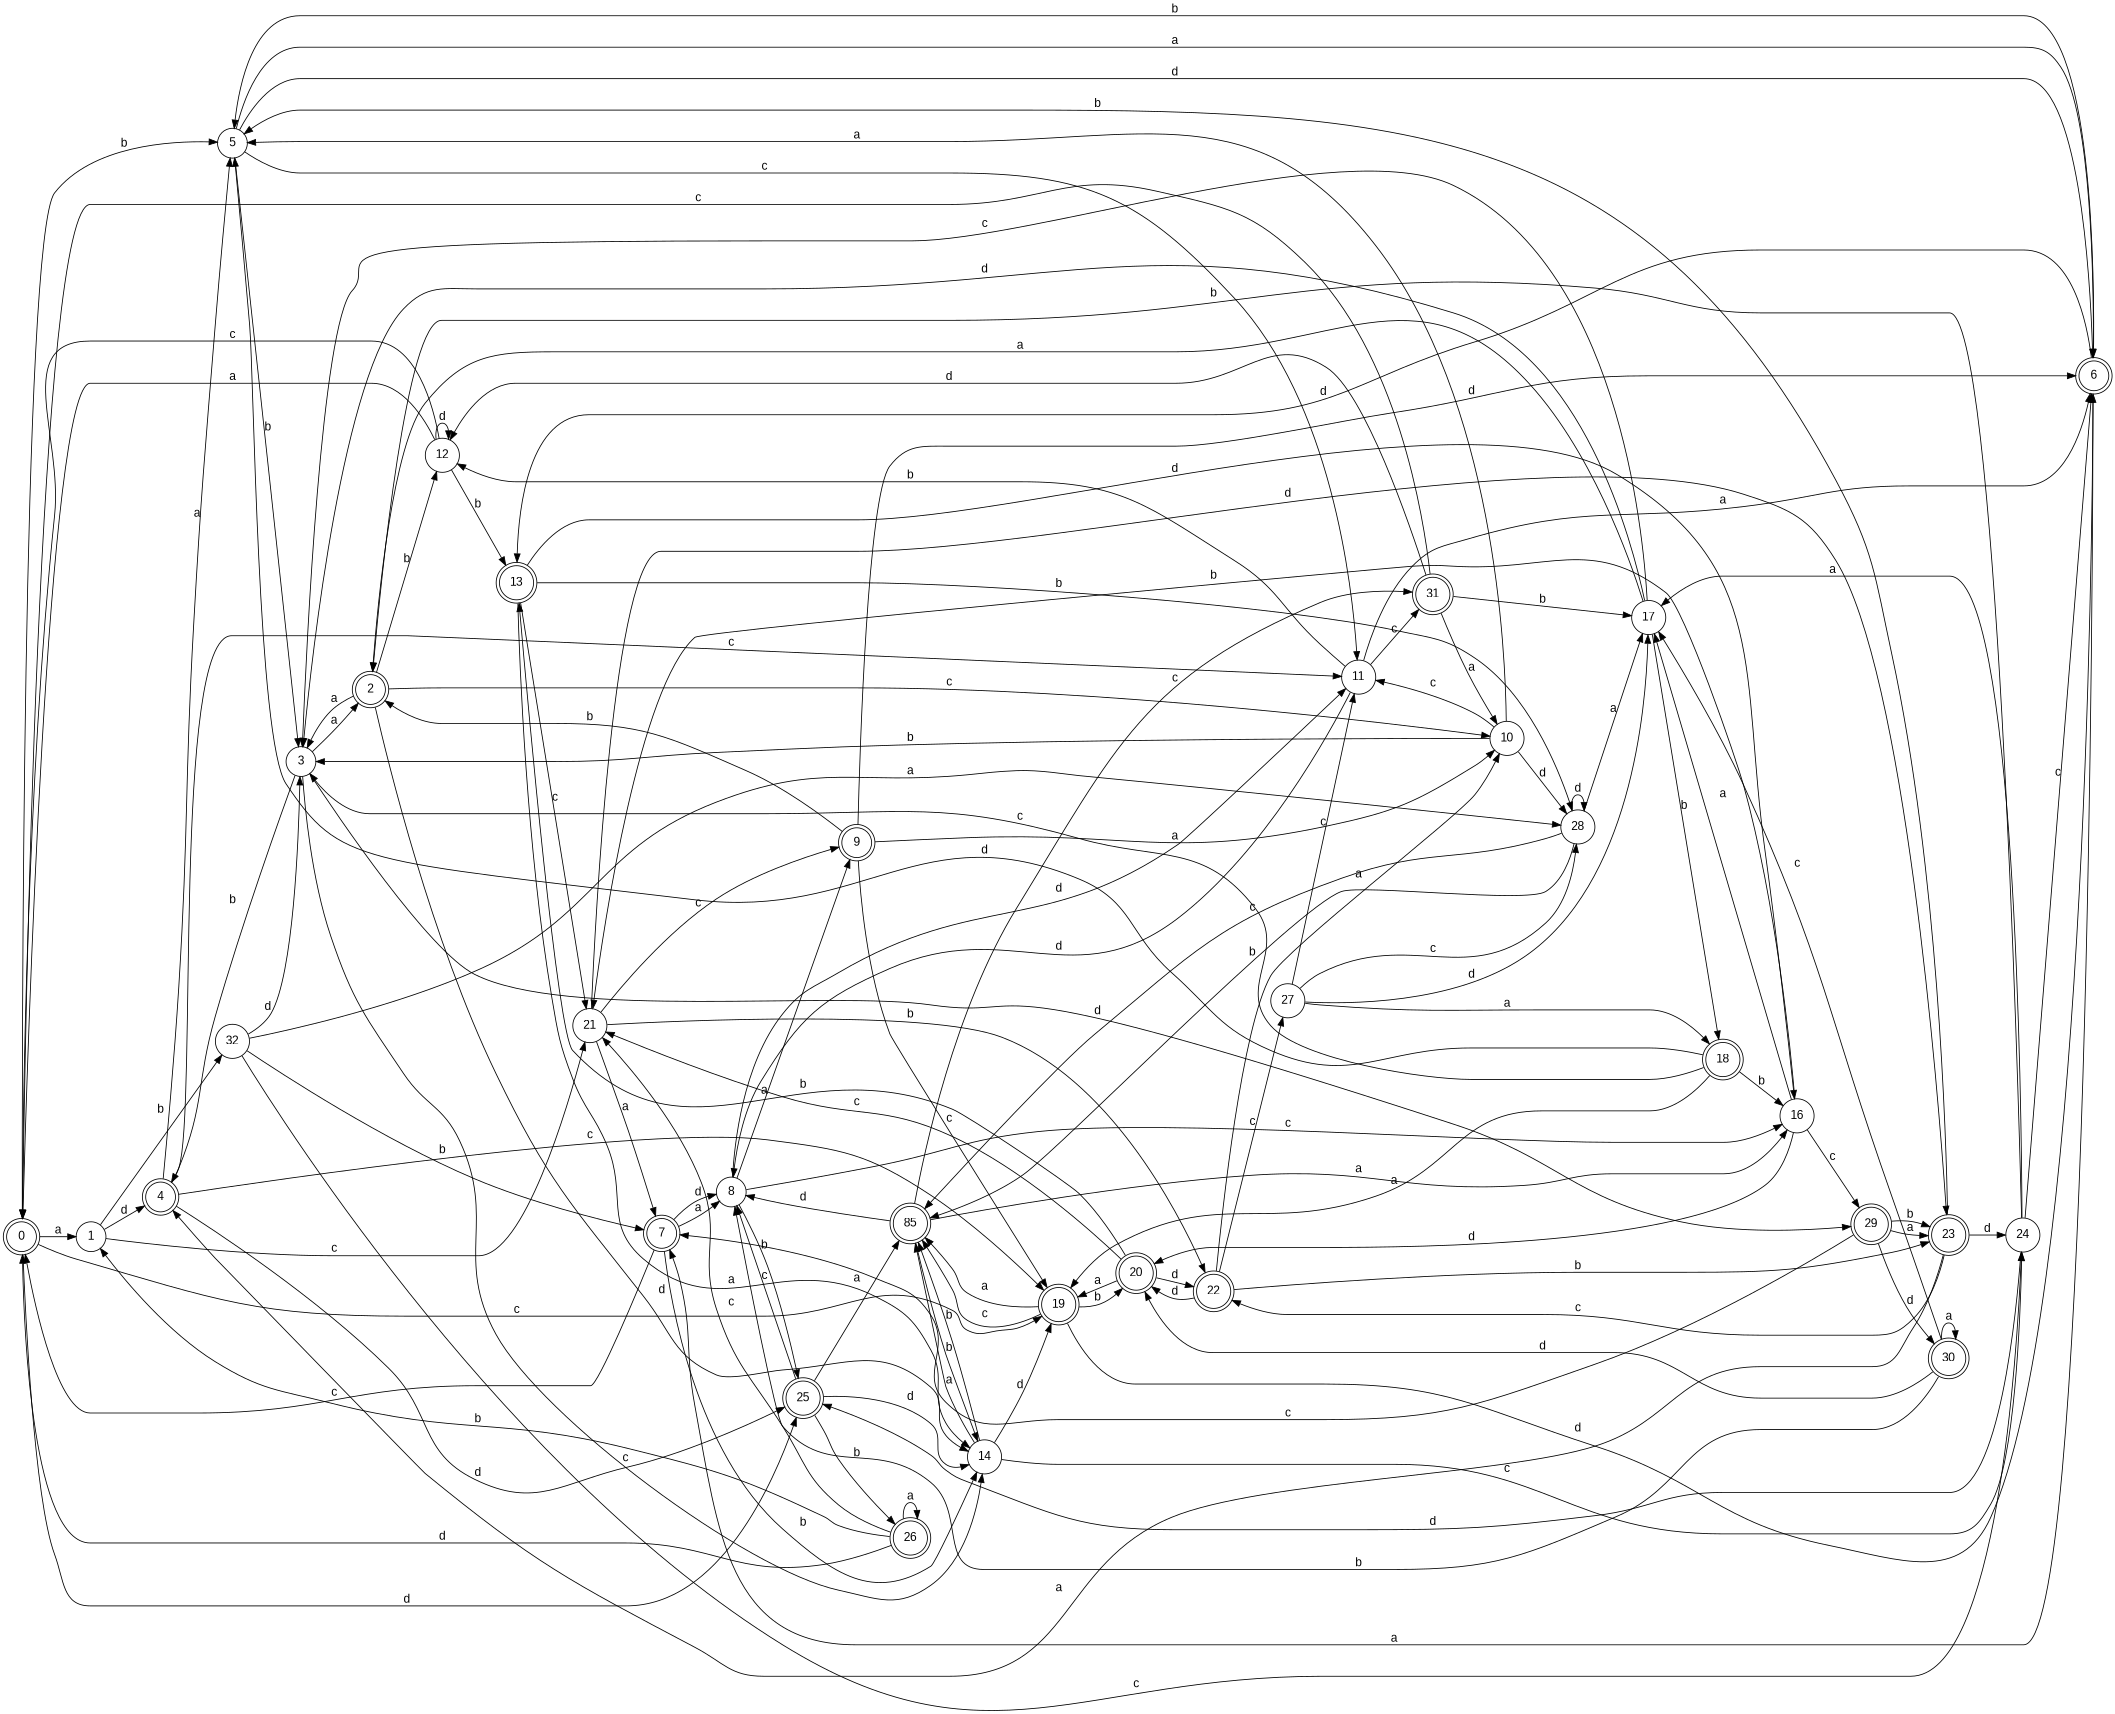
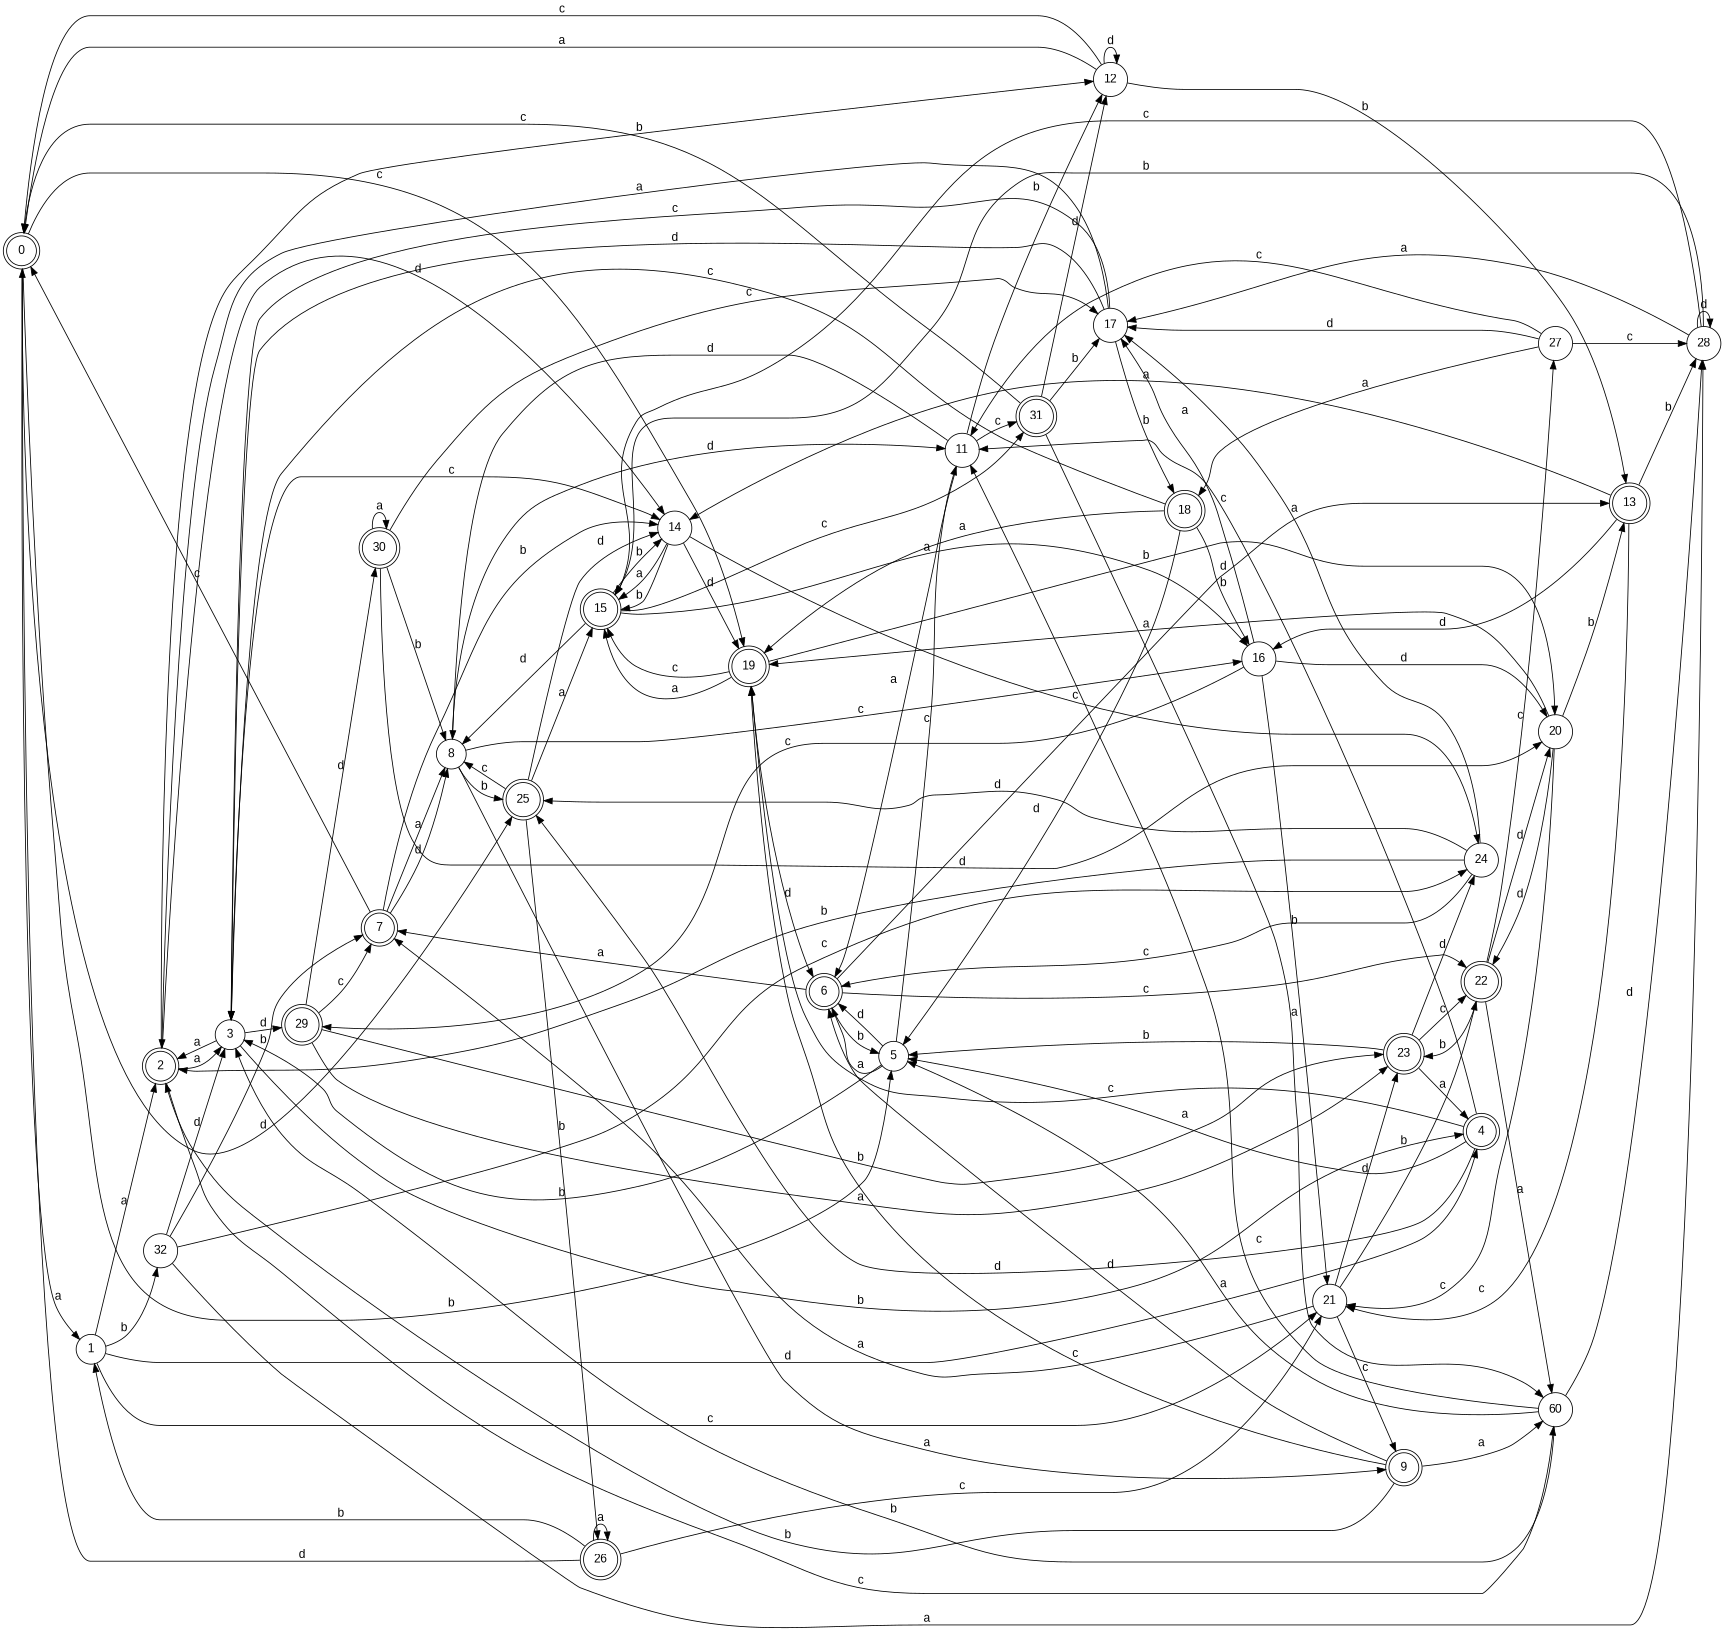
node "10": label "10" -> "60"
edge "6" -> "22": added, label "c"
edge "1" -> "2": added, label "a"
node "85": label "85" -> "15"
node "20": shape doublecircle -> circle
